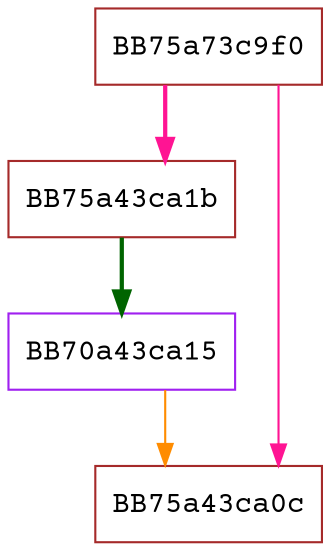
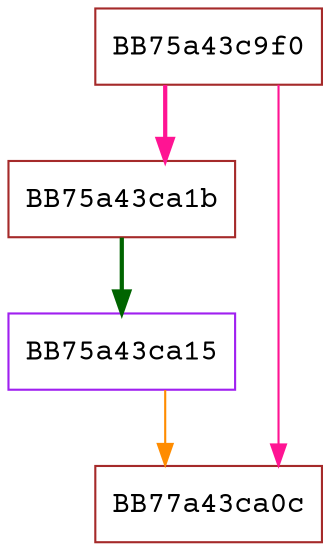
node "BB75a73c9f0": label "BB75a73c9f0" -> "BB75a43c9f0"
node "BB70a43ca15": label "BB70a43ca15" -> "BB75a43ca15"
node "BB75a43ca0c": label "BB75a43ca0c" -> "BB77a43ca0c"
